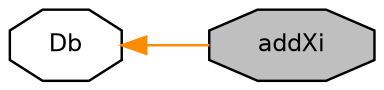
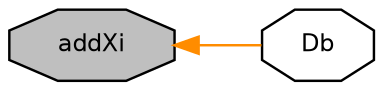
edge "addXi" -> "Db": reversed
